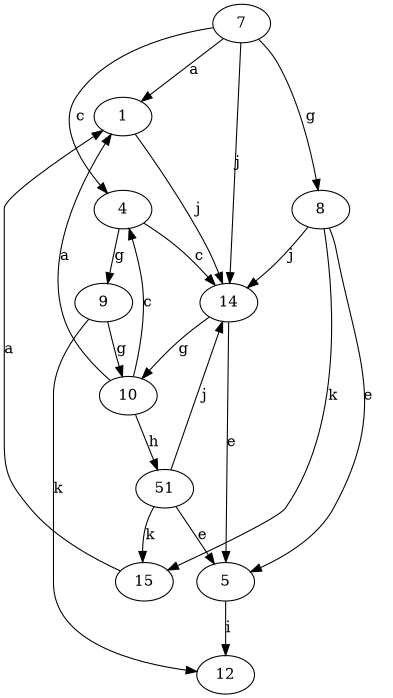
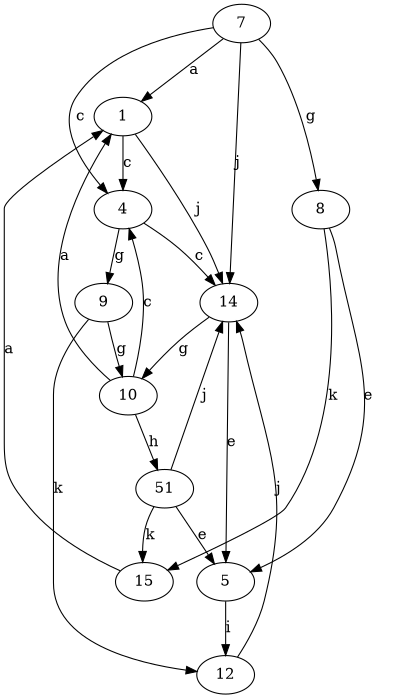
edge "1" -> "4": added, label "c"
edge "8" -> "14": now "12" -> "14"
